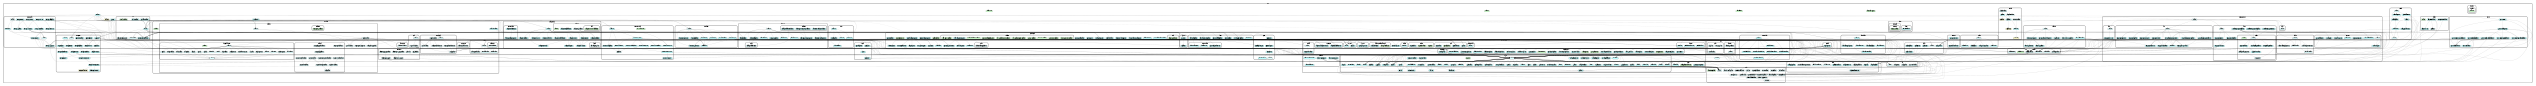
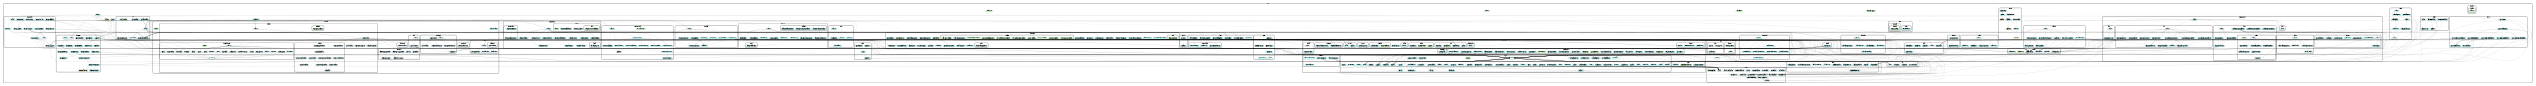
cluster "PerformanceDashboard": label "PerformanceDashboard" -> "Progress"
